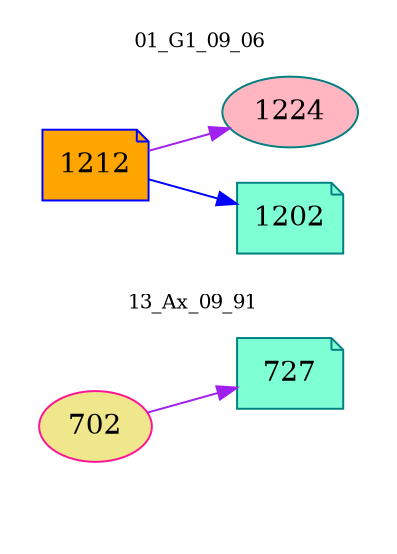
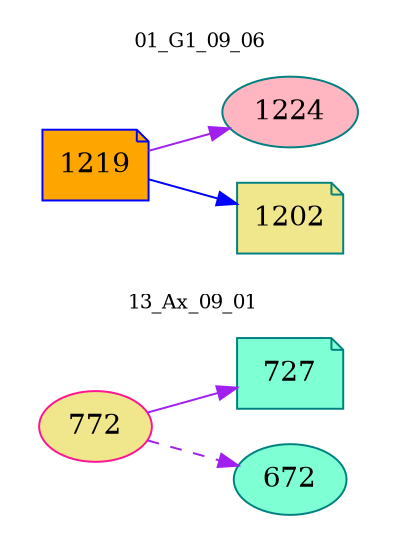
node "1212": label "1212" -> "1219"
node "1202": fillcolor aquamarine -> khaki
cluster "13_Ax_09_91": label "13_Ax_09_91" -> "13_Ax_09_01"
node "702": label "702" -> "772"
node "672": added
